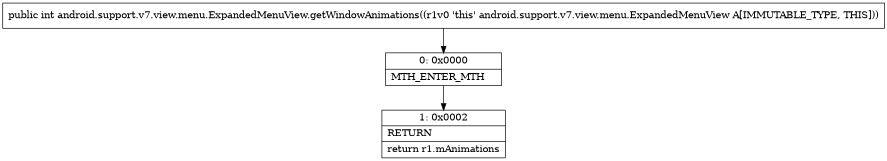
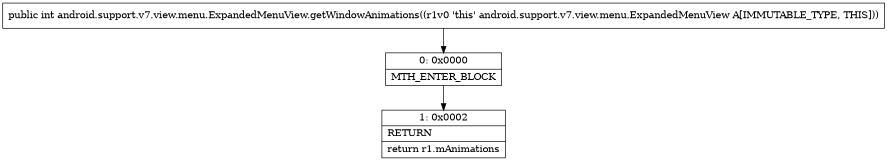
node "0: 0x0000": text "MTH_ENTER_MTH" -> "MTH_ENTER_BLOCK"
